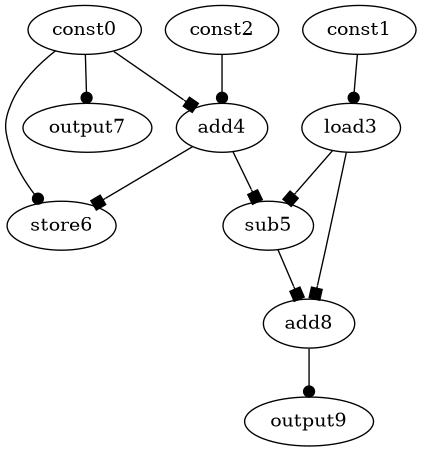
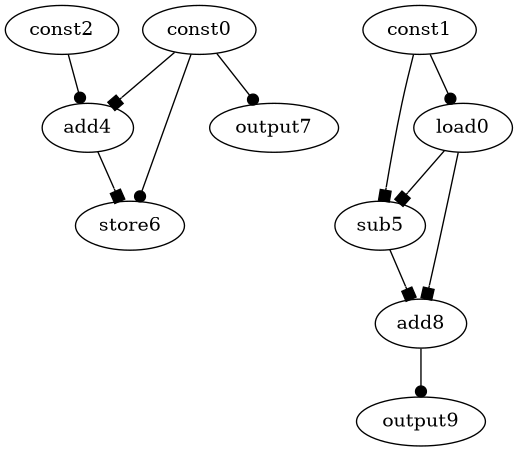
node "load3": label "load3" -> "load0"
edge "add4" -> "sub5": now "const1" -> "sub5"
